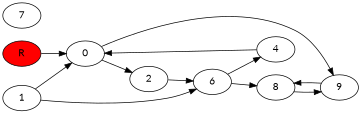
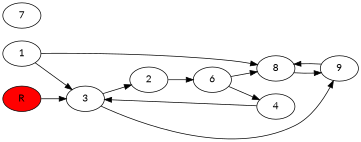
node "0": label "0" -> "3"
edge "1" -> "6": now "1" -> "8"
